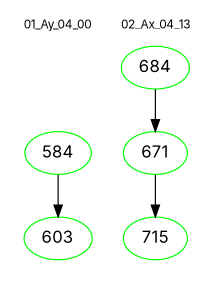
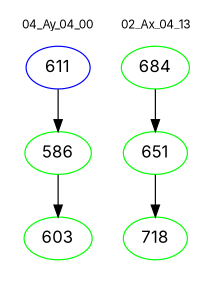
cluster "01_Ay_04_00": label "01_Ay_04_00" -> "04_Ay_04_00"
node "611": added
node "584": label "584" -> "586"
node "671": label "671" -> "651"
node "715": label "715" -> "718"
